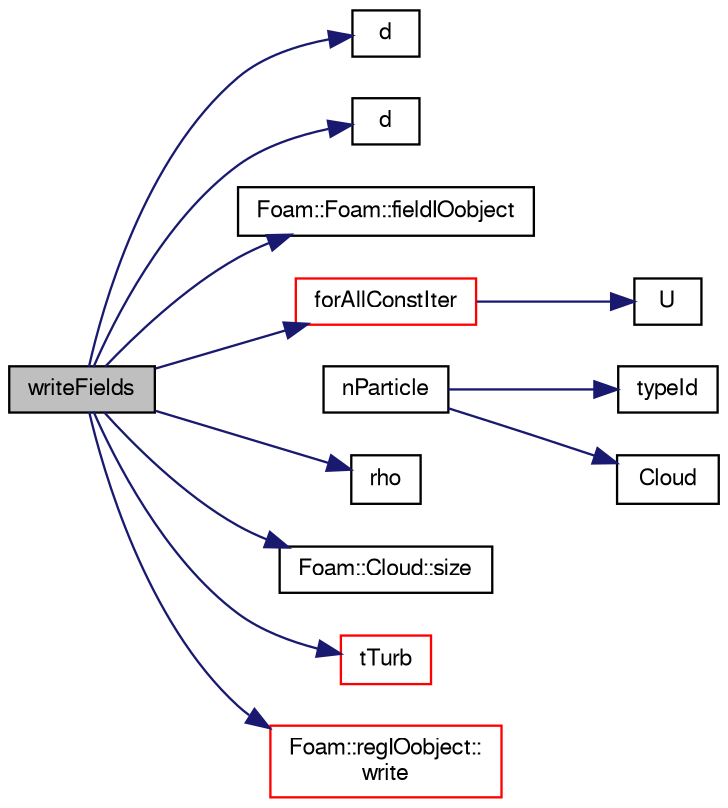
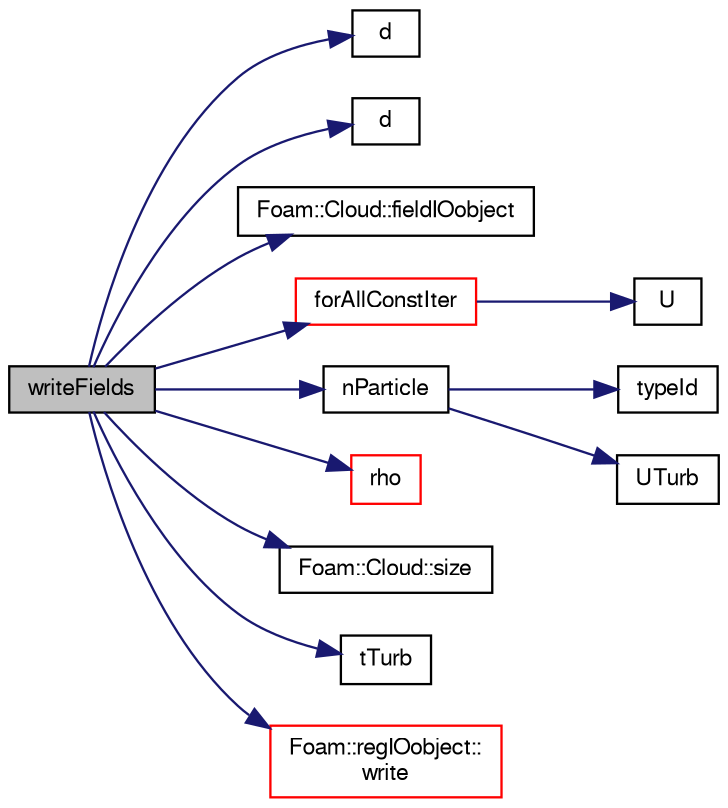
node "Foam::Foam::fieldIOobject": label "Foam::Foam::fieldIOobject" -> "Foam::Cloud::fieldIOobject"
edge "writeFields" -> "nParticle": added
node "rho": color black -> red
node "Cloud": label "Cloud" -> "UTurb"
node "tTurb": color red -> black
